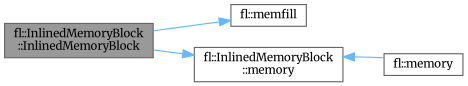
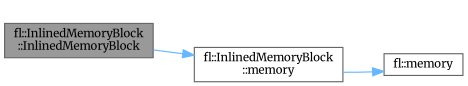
node "fl::memfill": removed
edge "fl::memory" -> "fl::InlinedMemoryBlock ::memory": reversed
